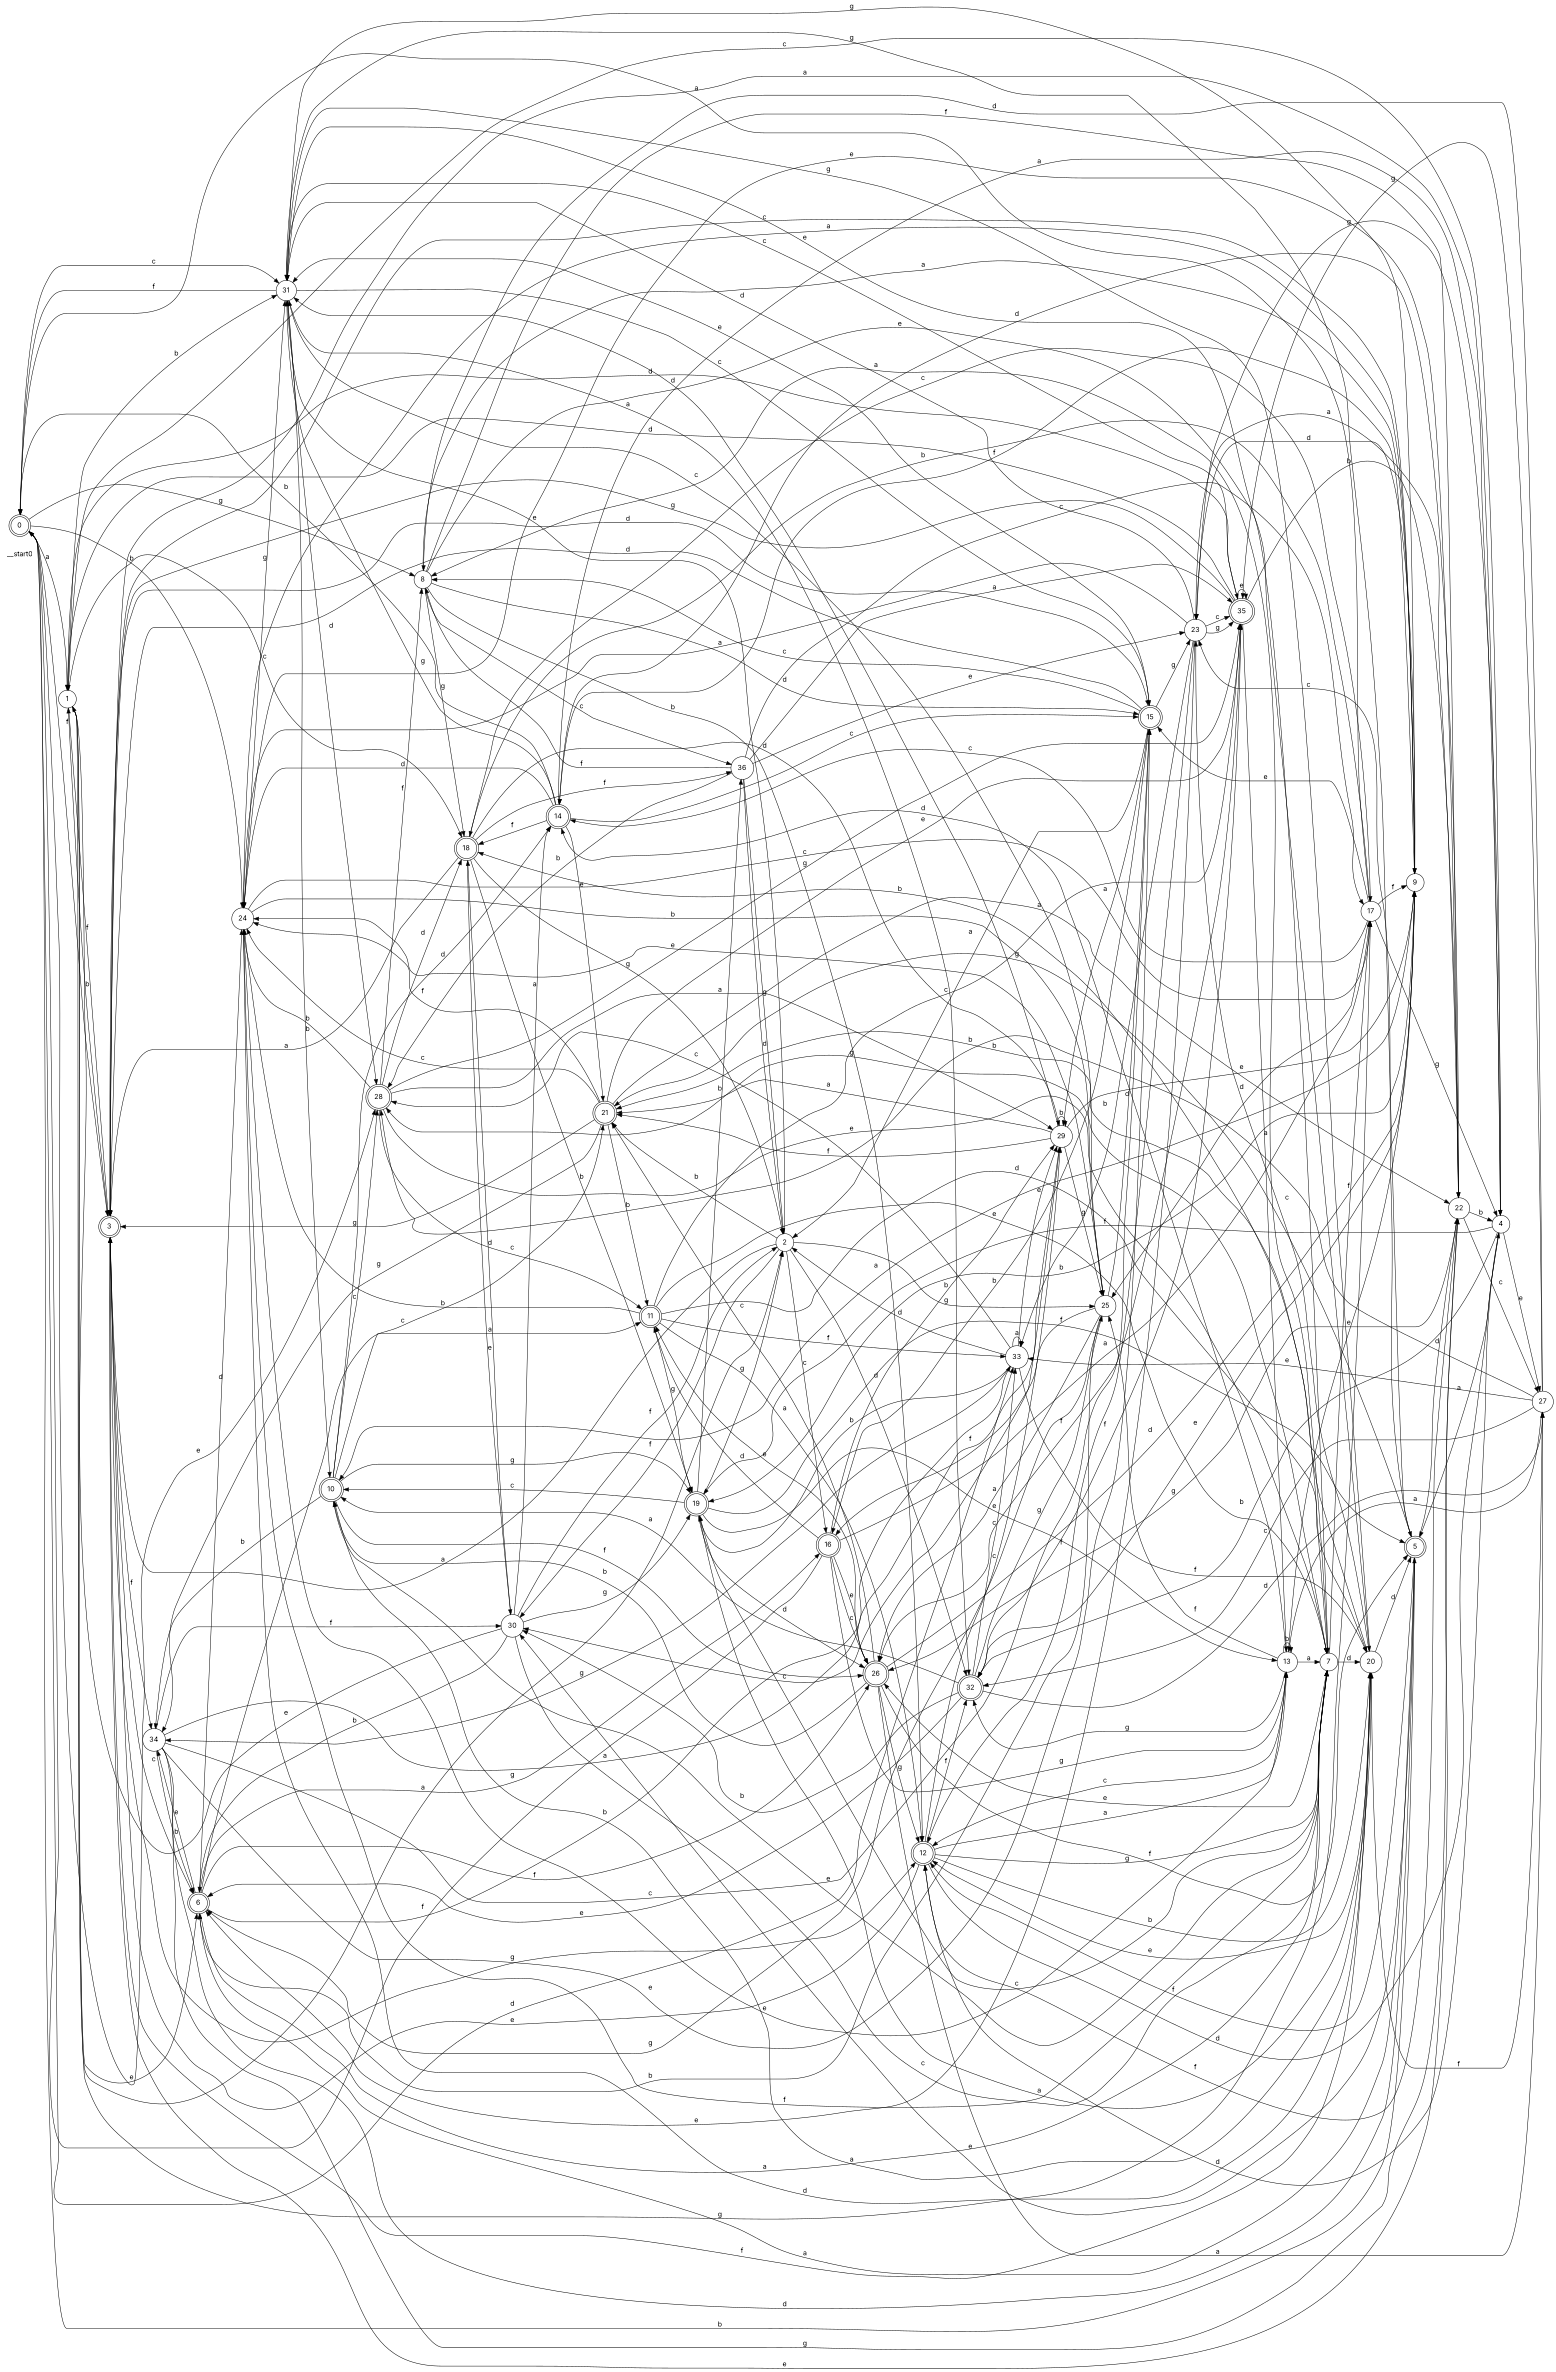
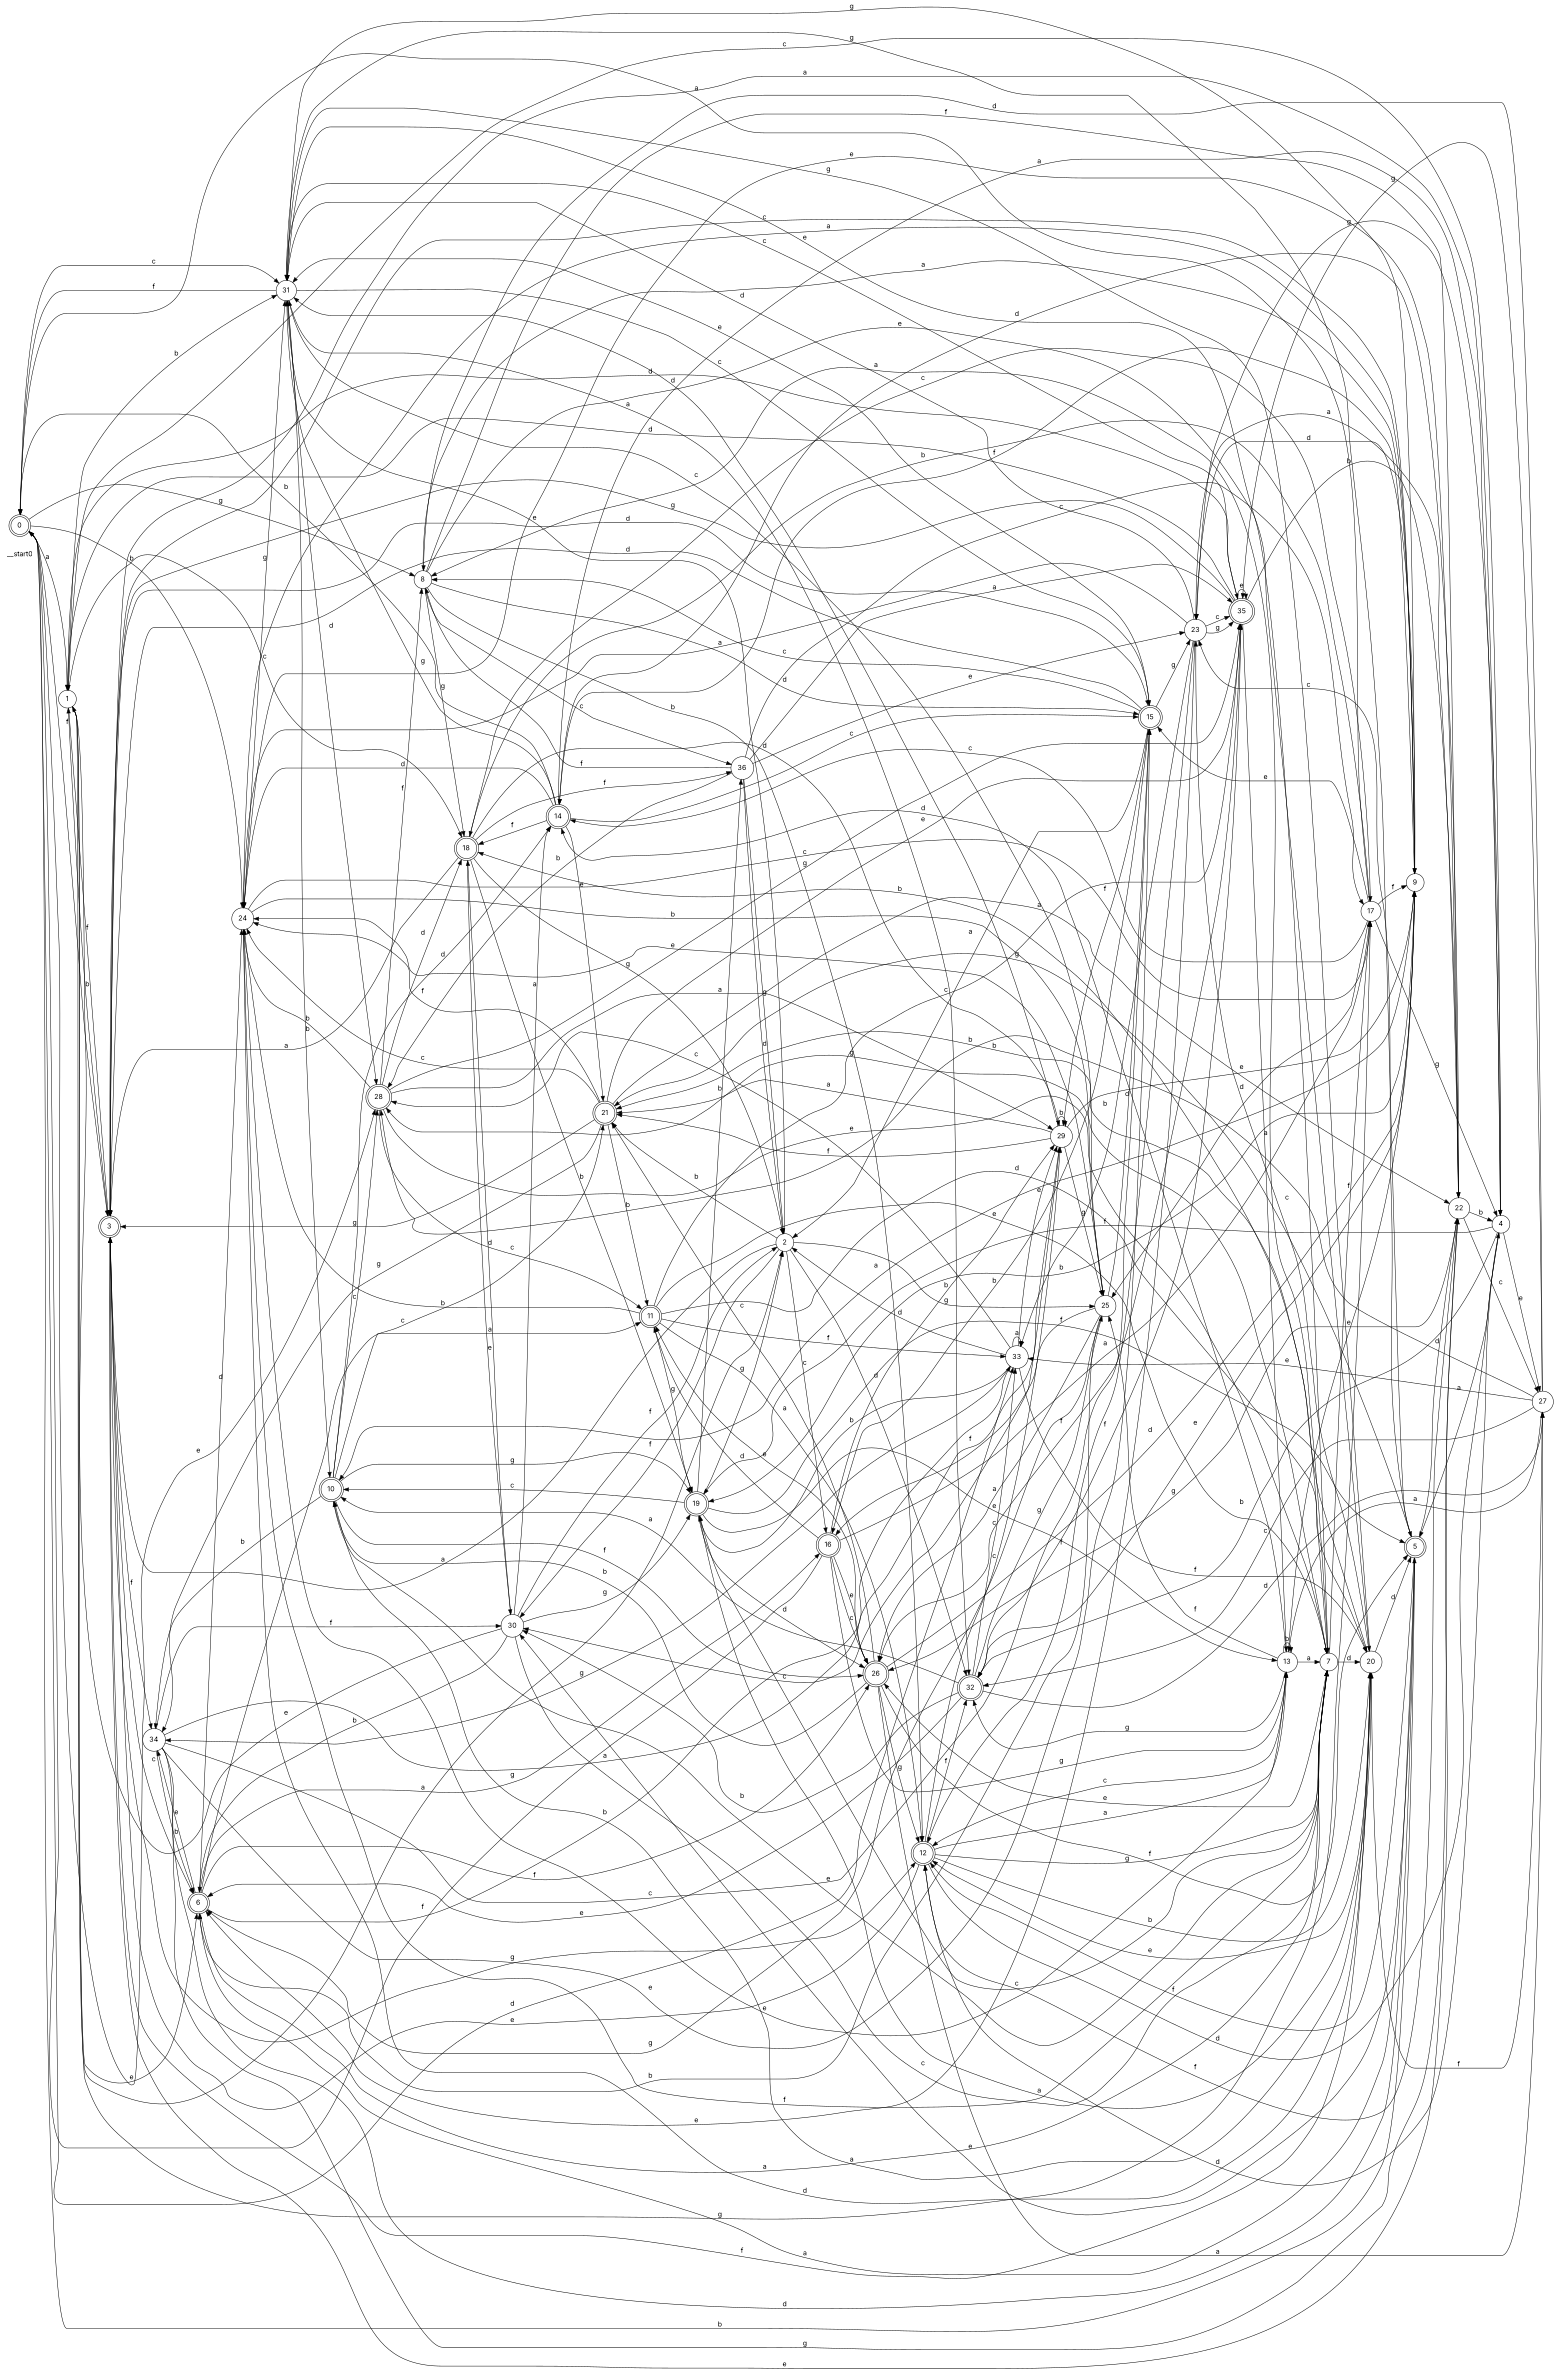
edge "15" -> "29": label "a" -> "f"
